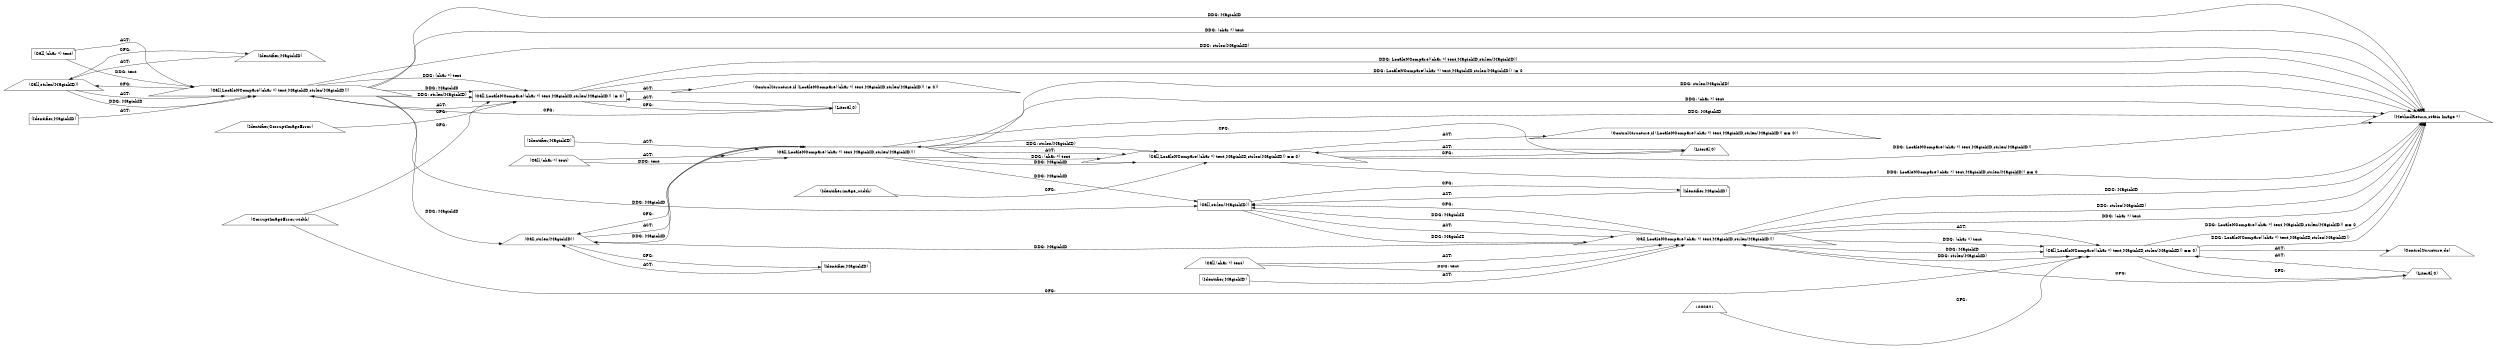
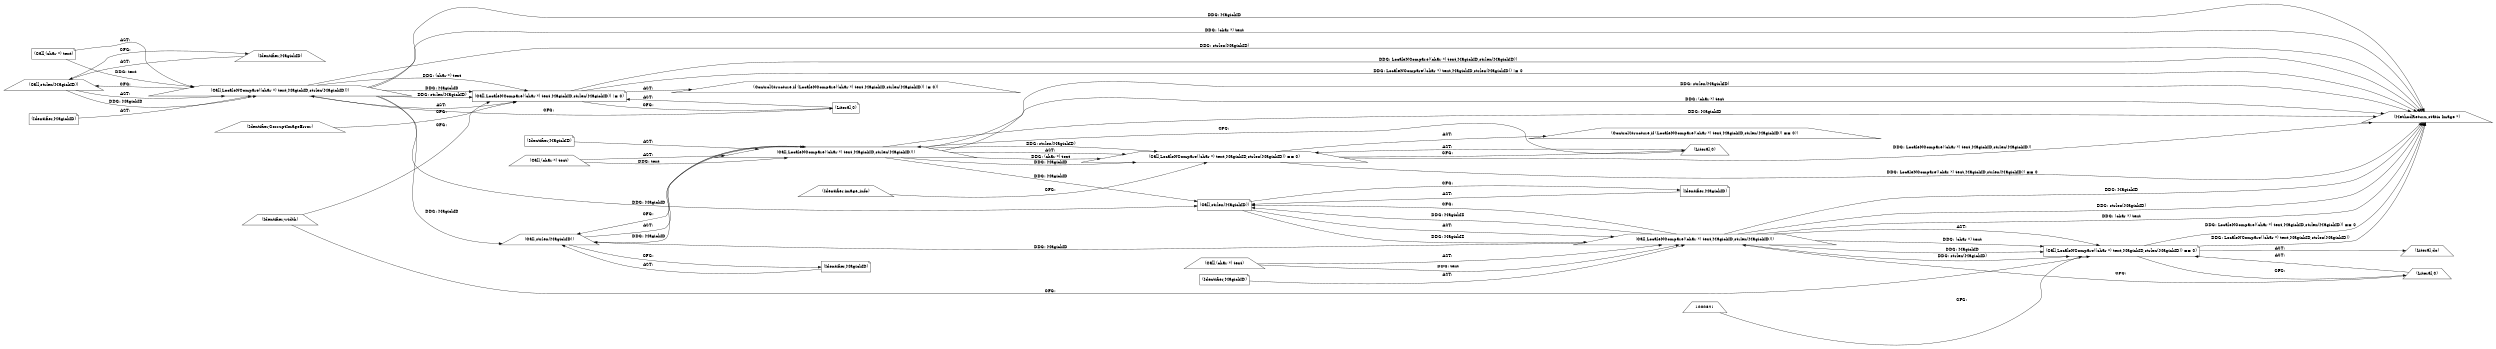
node "(Identifier,image_width)": label "(Identifier,image_width)" -> "(Identifier,image_info)"
node "(CorruptImageError,width)": label "(CorruptImageError,width)" -> "(Identifier,width)"
node "(ControlStructure,do)": label "(ControlStructure,do)" -> "(Literal,do)"
